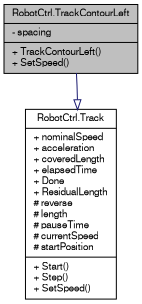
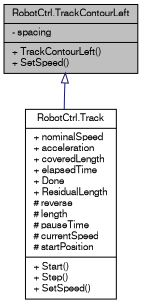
edge "RobotCtrl.TrackContourLeft" -> "RobotCtrl.Track": reversed
